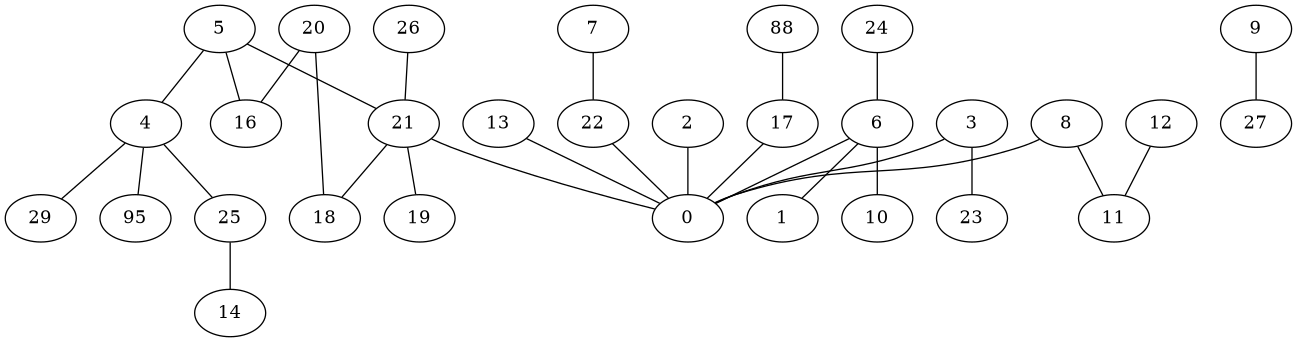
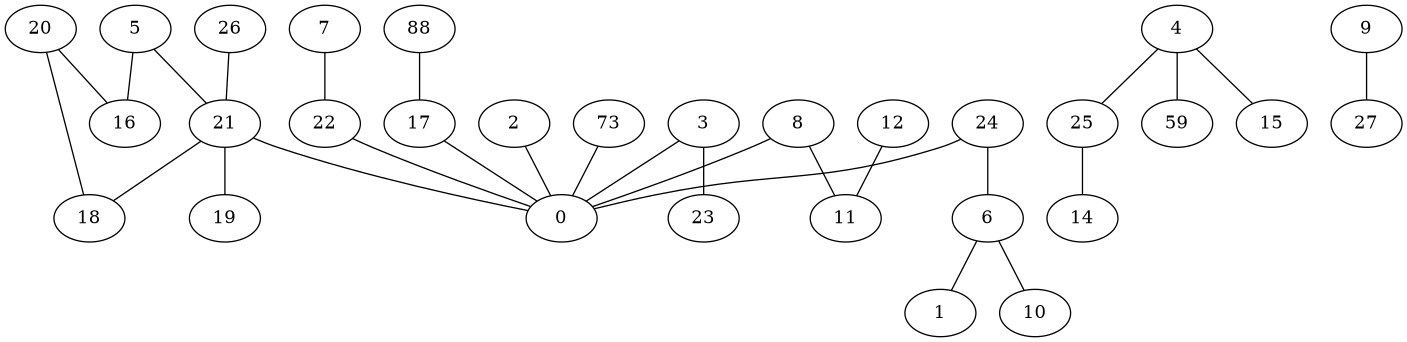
edge "5" -- "4": removed
node "13": label "13" -> "73"
edge "6" -- "0": now "24" -- "0"
node "29": label "29" -> "59"
node "95": label "95" -> "15"
